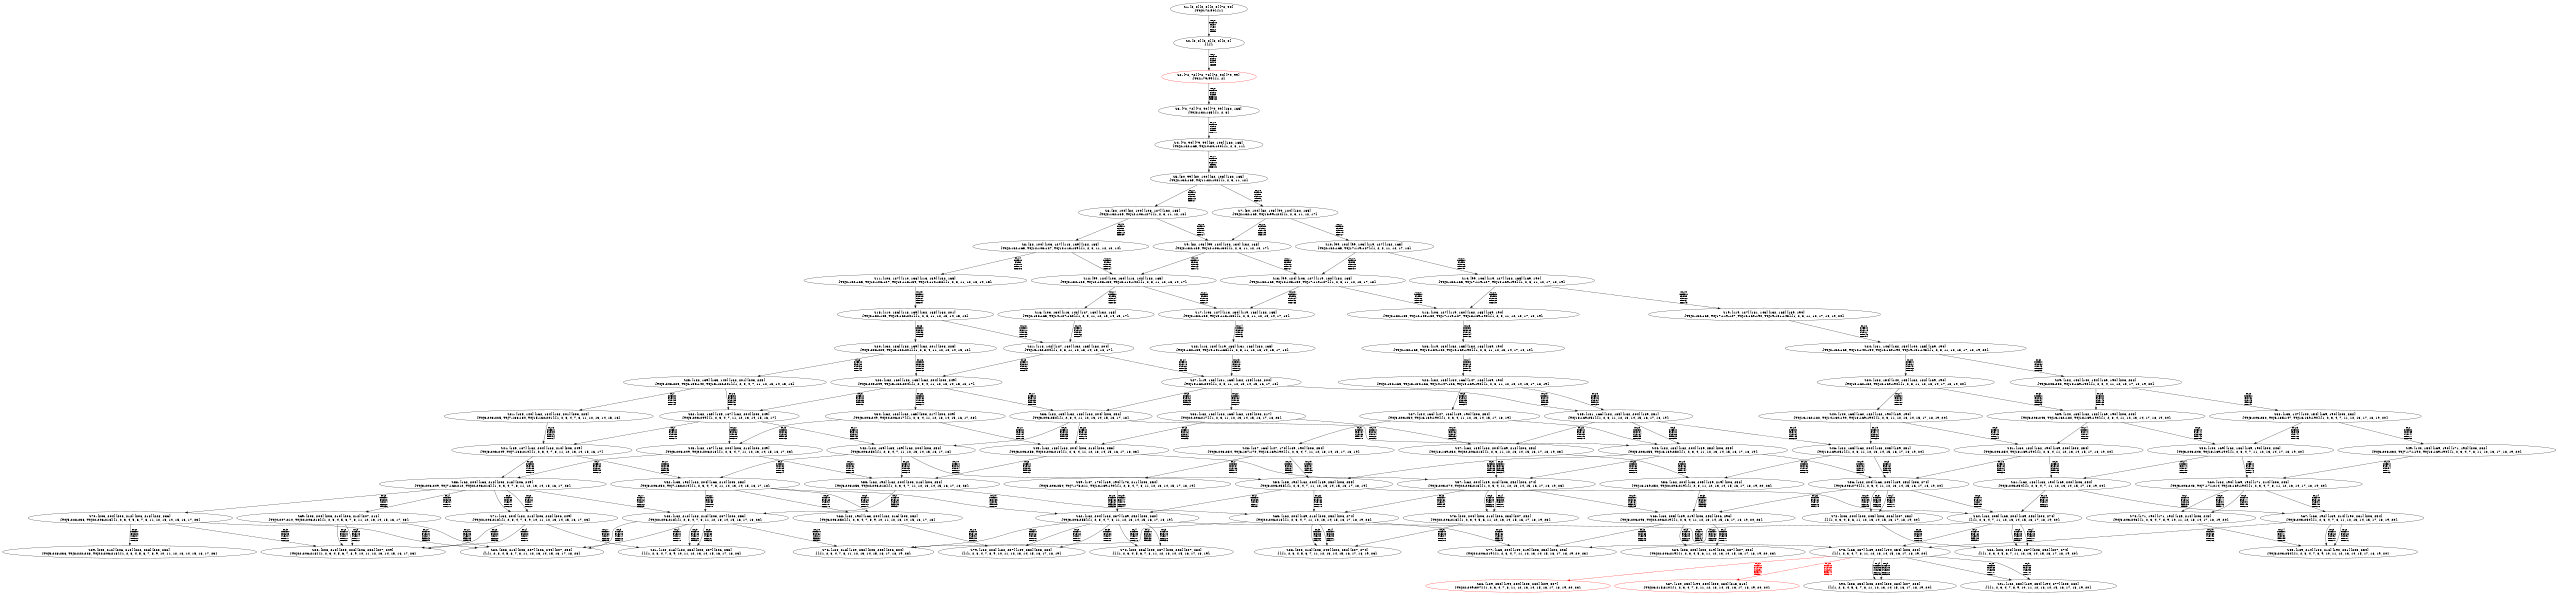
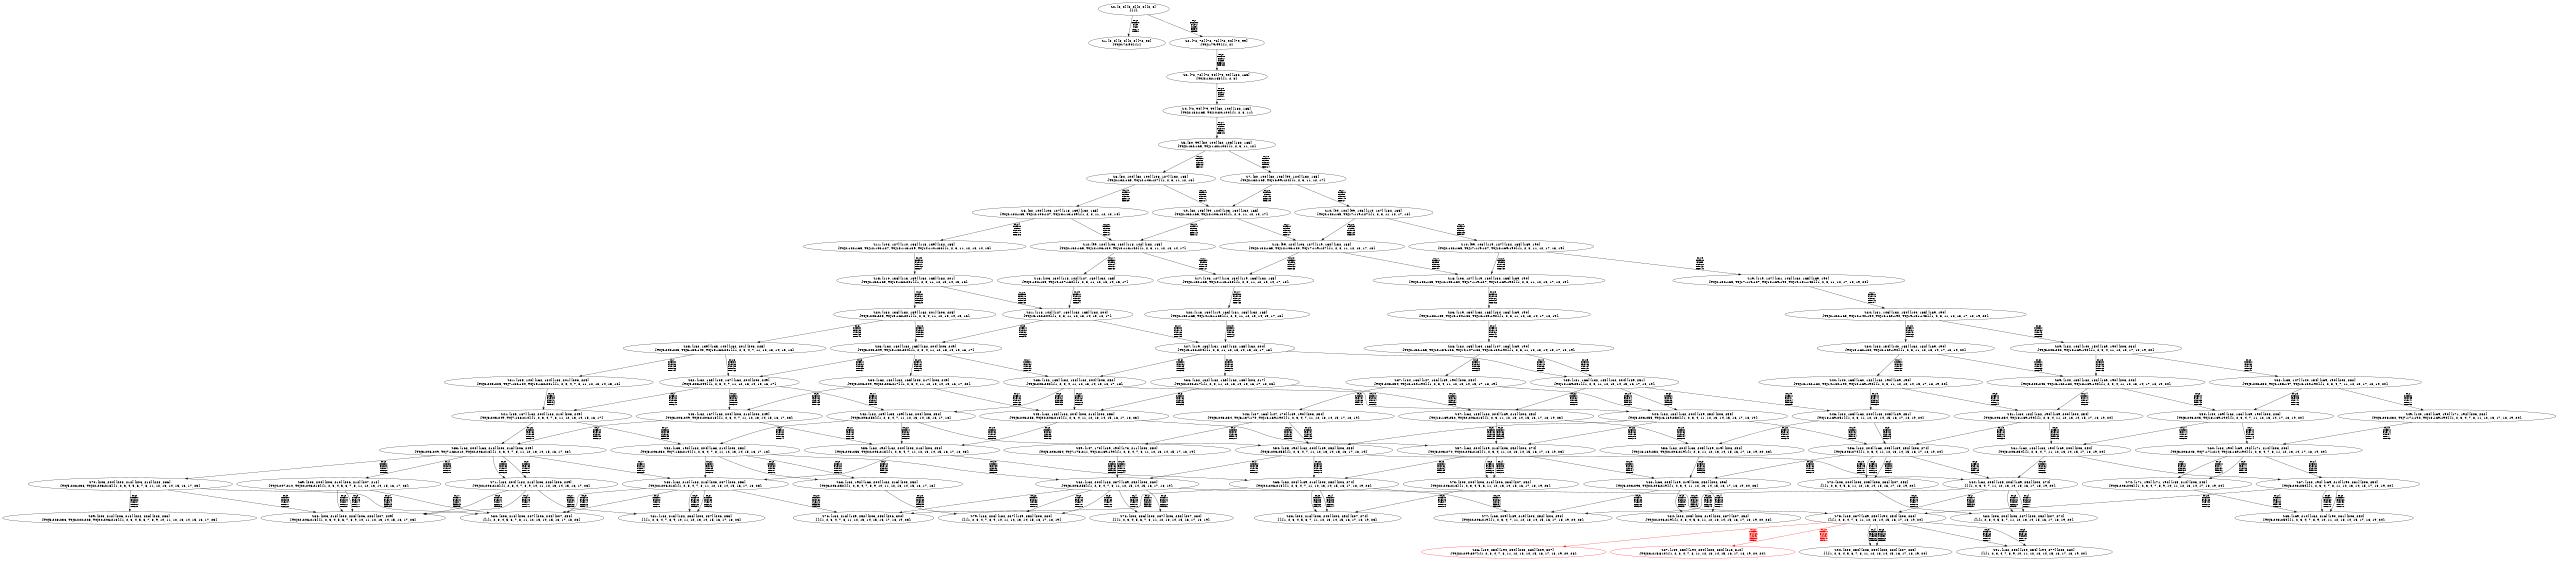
edge "S1: [0, 0] [0, 0] [0, 0] [72, 90] {T0J0:72-90}{1}" -> "S0: [0, 0] [0, 0] [0, 0] [0, 0] {}{}": reversed
node "S2: [72, 72] [72, 72] [72, 90] [79, 99] {T0J1:79-99}{1, 2}": color Red -> black
